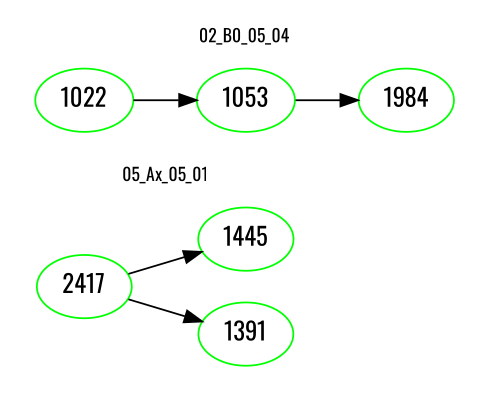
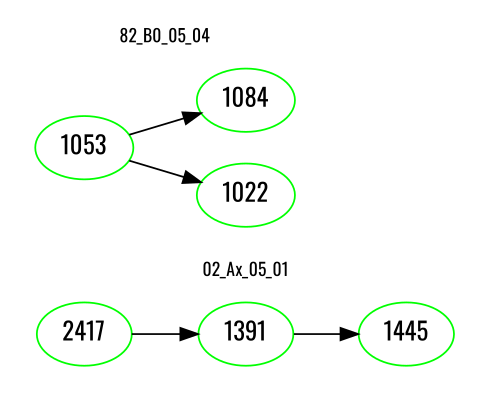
cluster "02_B0_05_04": label "02_B0_05_04" -> "82_B0_05_04"
edge "1022" -> "1053": reversed
node "1984": label "1984" -> "1084"
cluster "05_Ax_05_01": label "05_Ax_05_01" -> "02_Ax_05_01"
edge "2417" -> "1445": now "1391" -> "1445"
